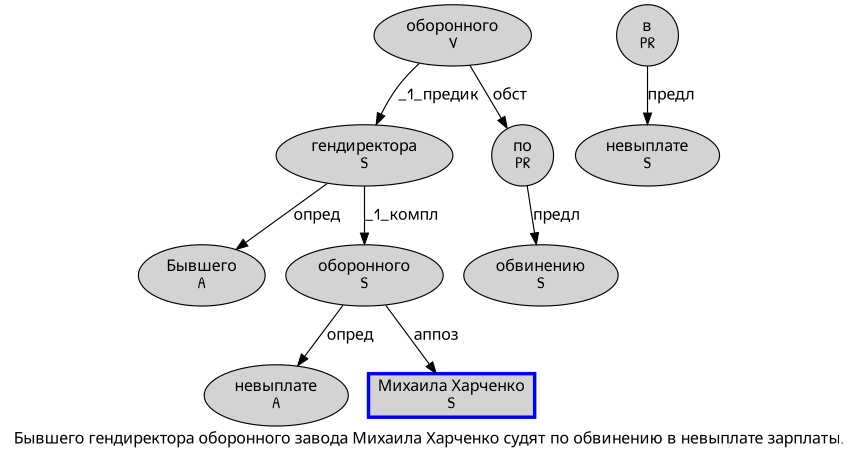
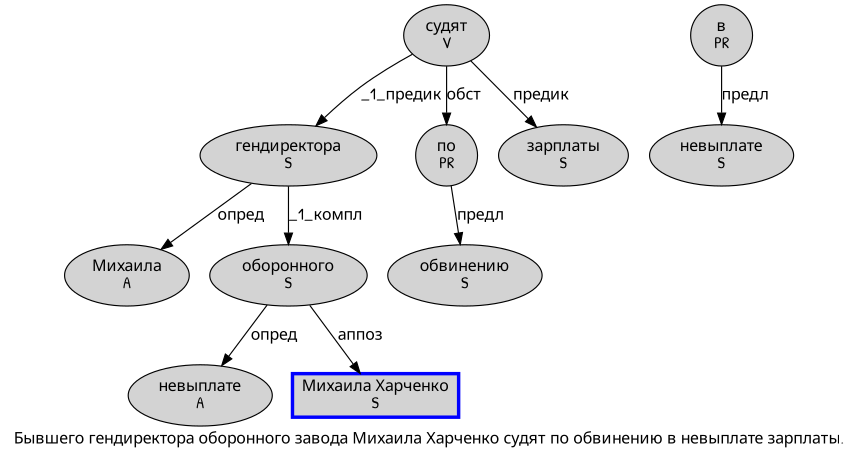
node "оборонного V": label "оборонного V" -> "судят V"
node "зарплаты S": added
node "Бывшего A": label "Бывшего A" -> "Михаила A"
